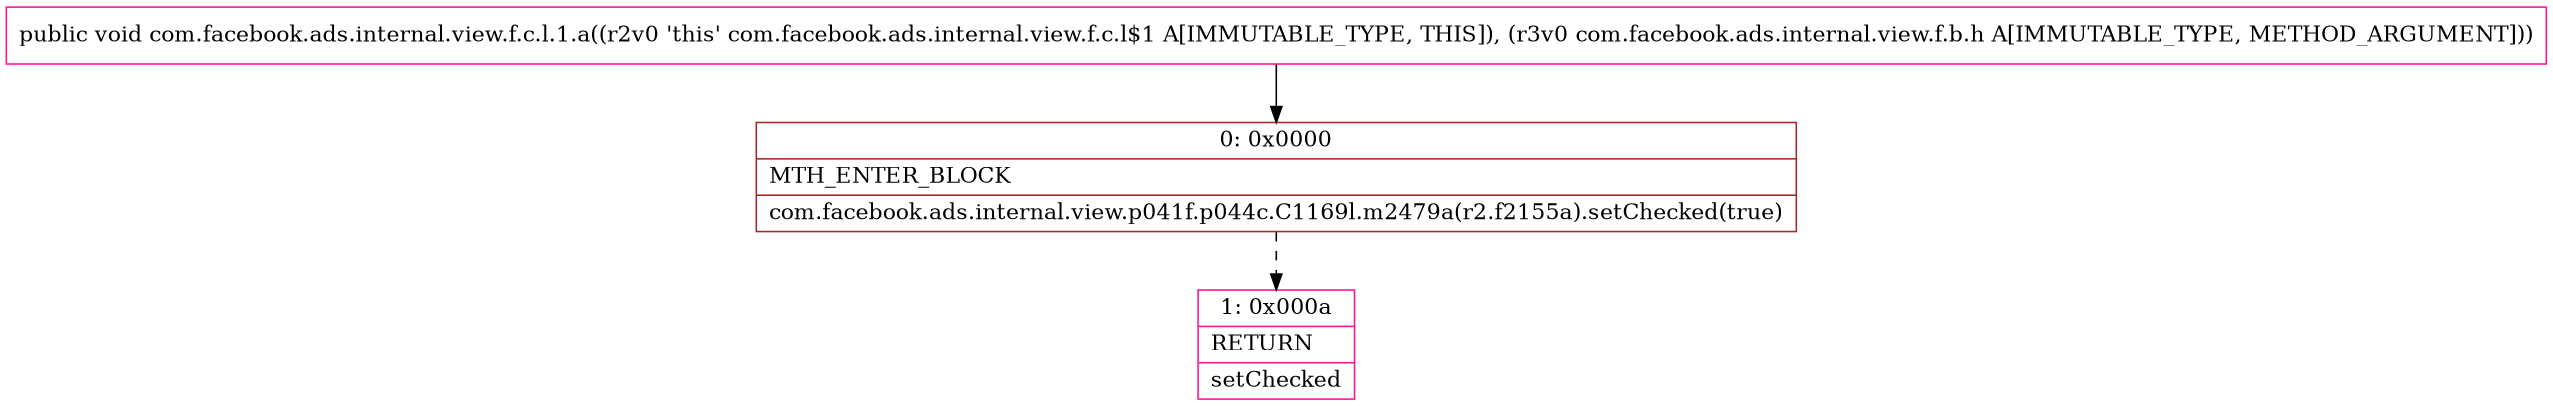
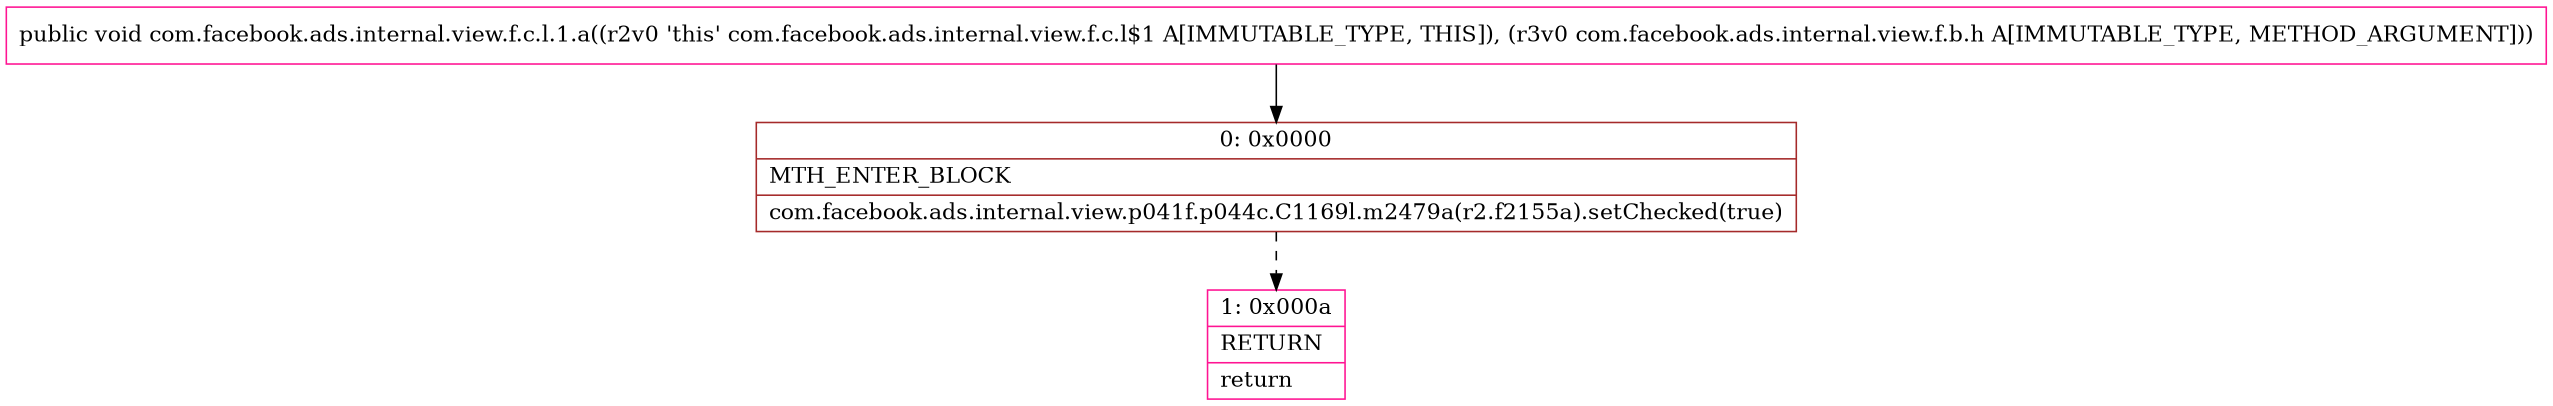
node "1: 0x000a": text "setChecked" -> "return"
